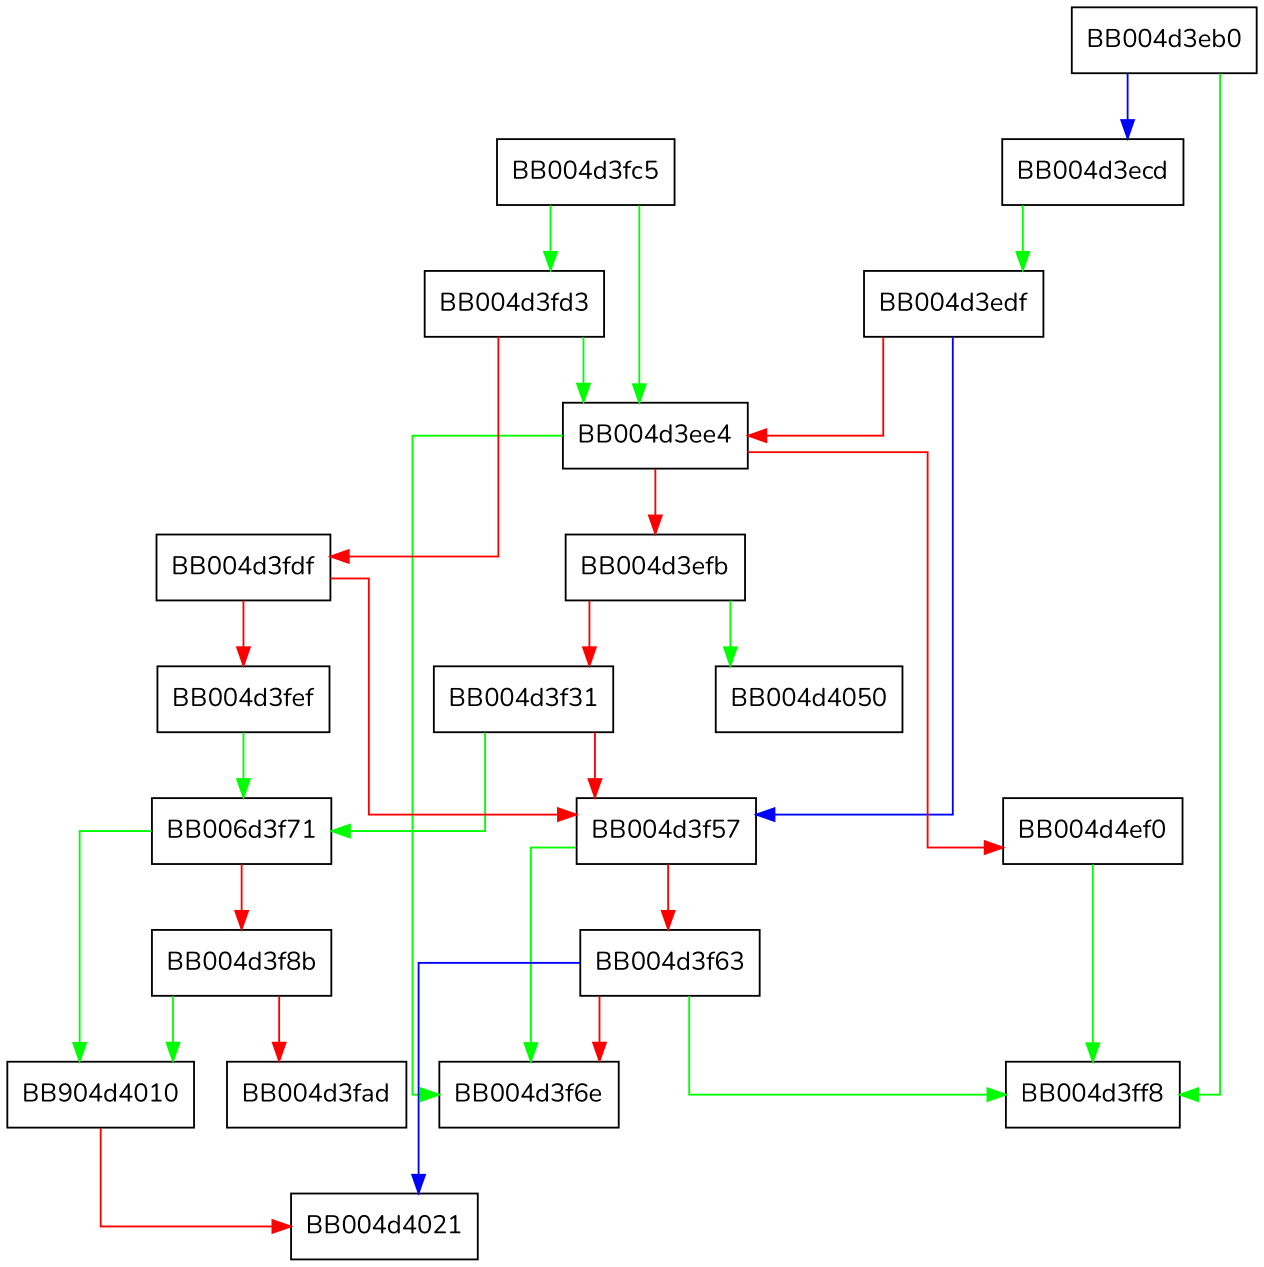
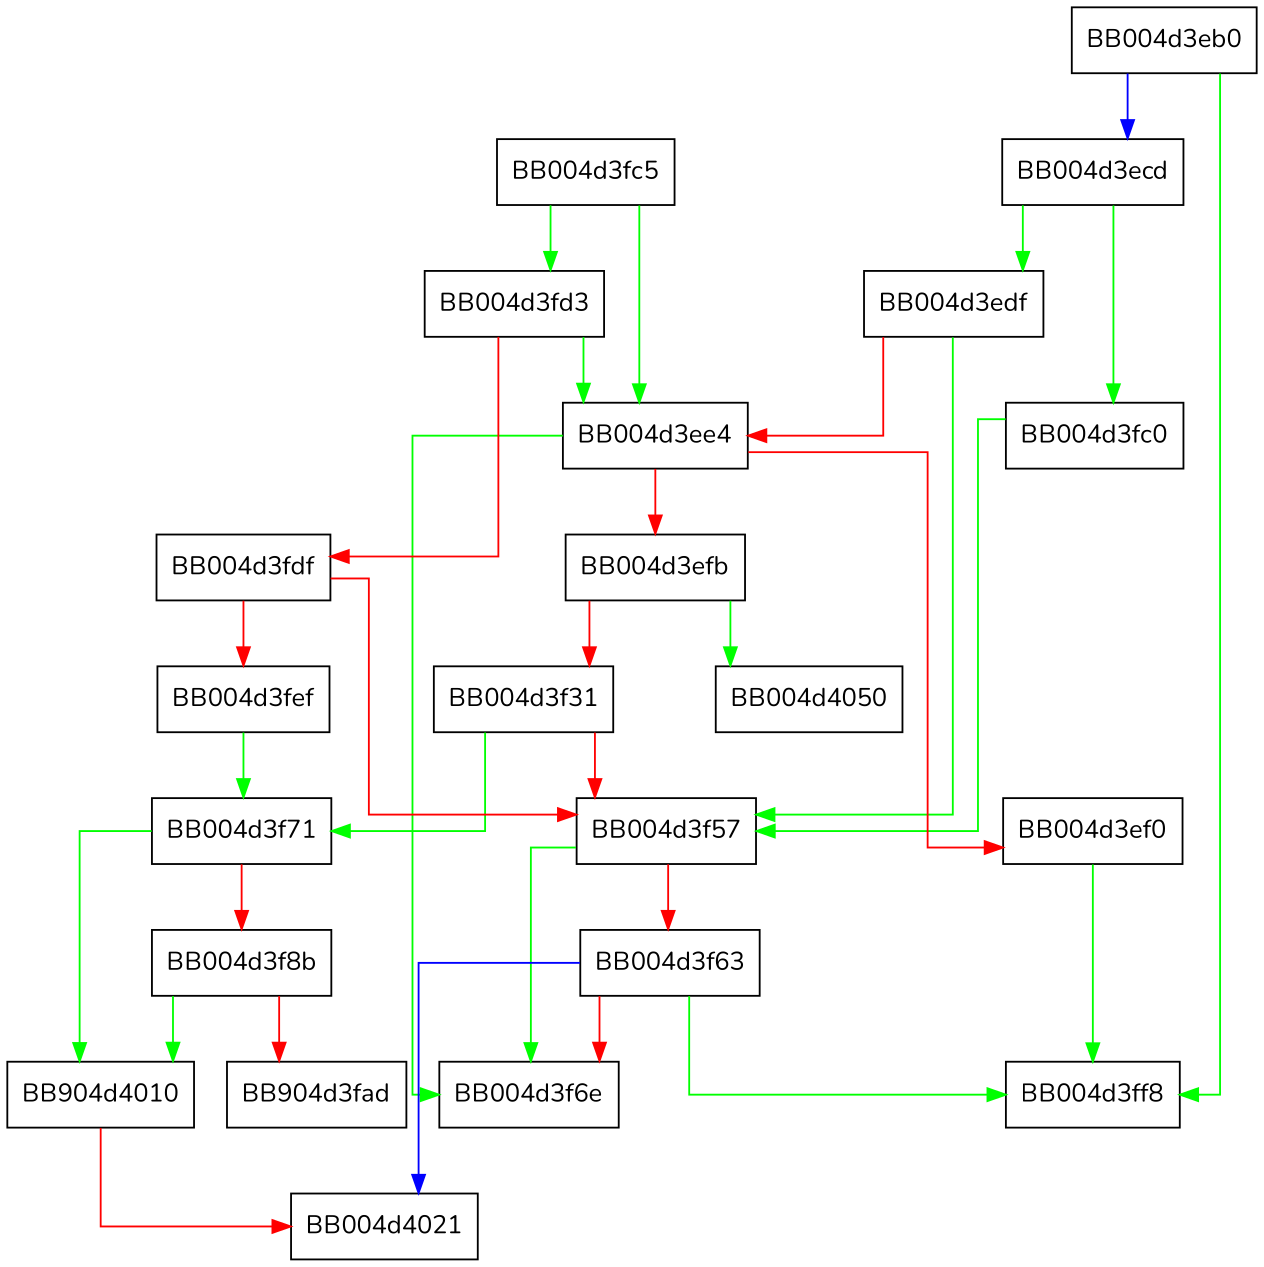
node "BB004d3fc0": added
edge "BB004d3edf" -> "BB004d3f57": color blue -> green
node "BB006d3f71": label "BB006d3f71" -> "BB004d3f71"
node "BB004d4ef0": label "BB004d4ef0" -> "BB004d3ef0"
node "BB004d3fad": label "BB004d3fad" -> "BB904d3fad"
